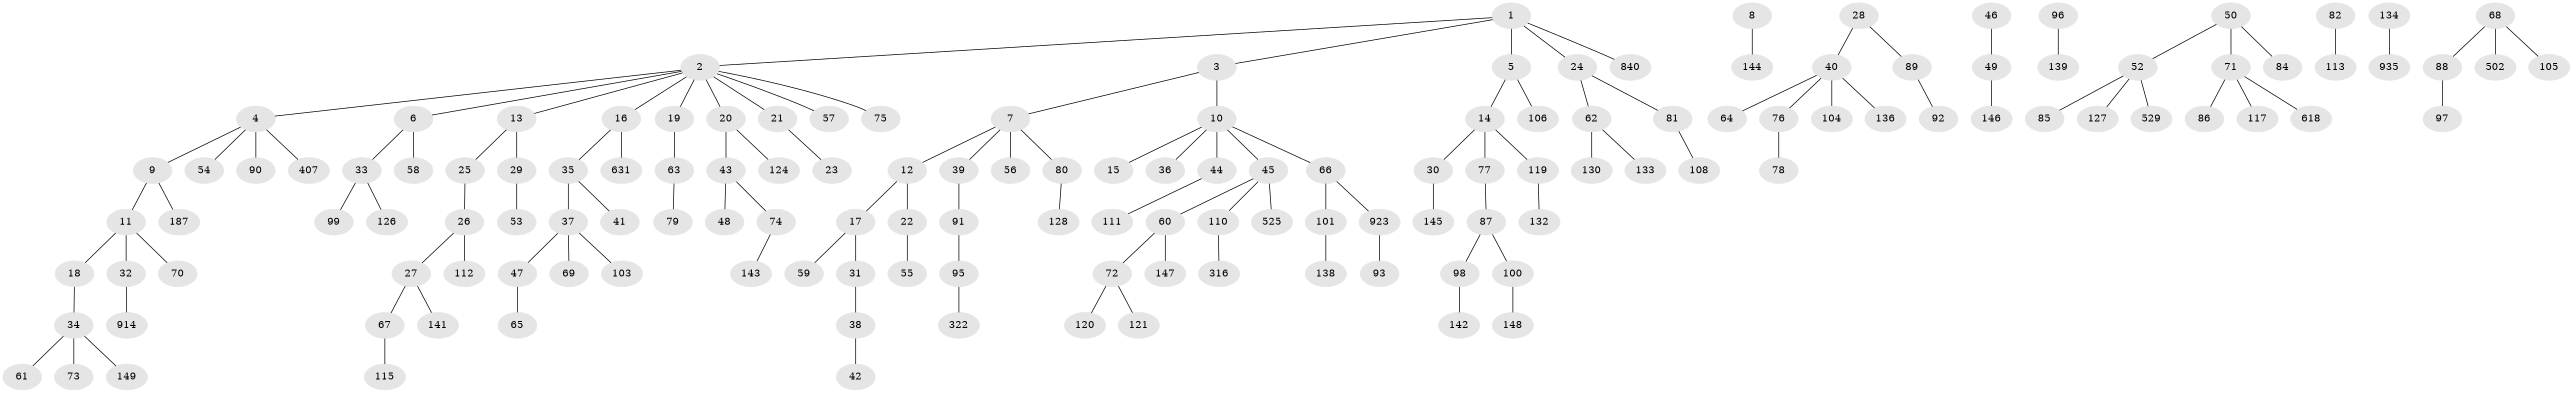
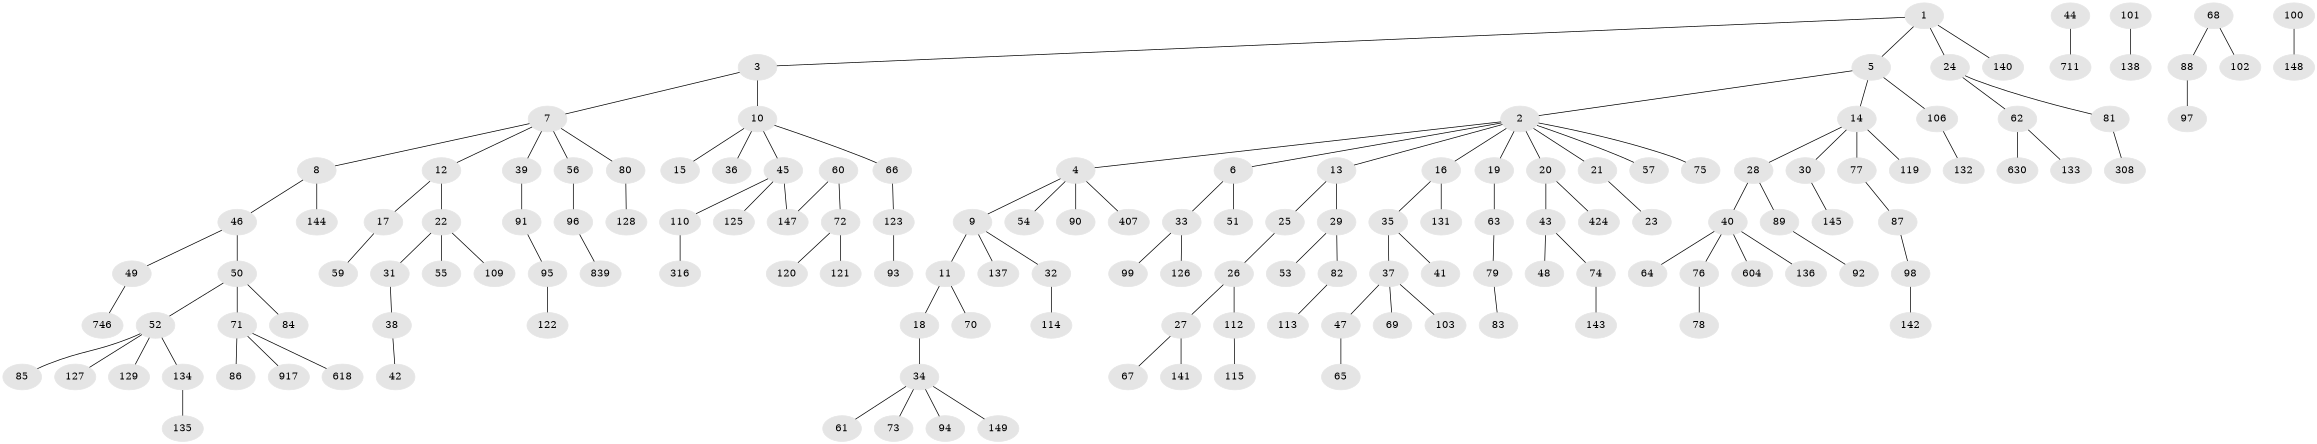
edge "1" -- "2": now "5" -- "2"
node "840": label "840" -> "140"
node "139": label "139" -> "839"
node "935": label "935" -> "135"
node "502": label "502" -> "102"
node "105": removed
node "104": label "104" -> "604"
node "146": label "146" -> "746"
node "529": label "529" -> "129"
node "117": label "117" -> "917"
edge "7" -- "8": added
edge "10" -- "44": removed
edge "14" -- "28": added
node "58": label "58" -> "51"
node "631": label "631" -> "131"
node "124": label "124" -> "424"
node "130": label "130" -> "630"
node "108": label "108" -> "308"
edge "8" -- "46": added
edge "56" -- "96": added
edge "45" -- "60": now "45" -- "147"
edge "66" -- "101": removed
edge "119" -- "132": now "106" -- "132"
node "187": label "187" -> "137"
node "111": label "111" -> "711"
node "525": label "525" -> "125"
node "923": label "923" -> "123"
edge "11" -- "32": now "9" -- "32"
edge "46" -- "50": added
edge "17" -- "31": now "22" -- "31"
edge "29" -- "82": added
edge "87" -- "100": removed
node "109": added
node "914": label "914" -> "114"
node "322": label "322" -> "122"
node "83": added
edge "52" -- "134": added
edge "67" -- "115": now "112" -- "115"
node "94": added
